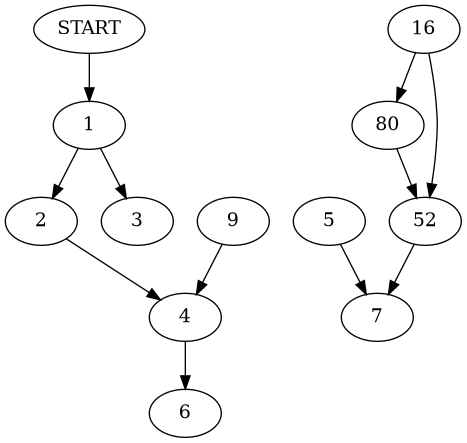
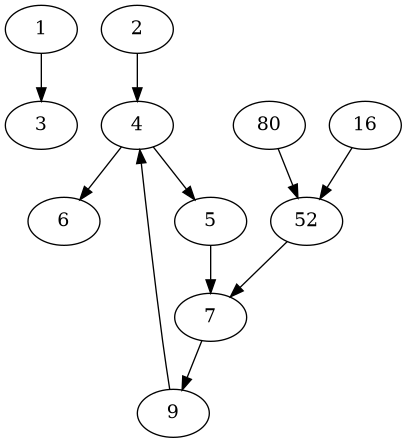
node "START": removed
edge "16" -> "80": removed
edge "1" -> "2": removed
edge "4" -> "5": added
edge "7" -> "9": added
